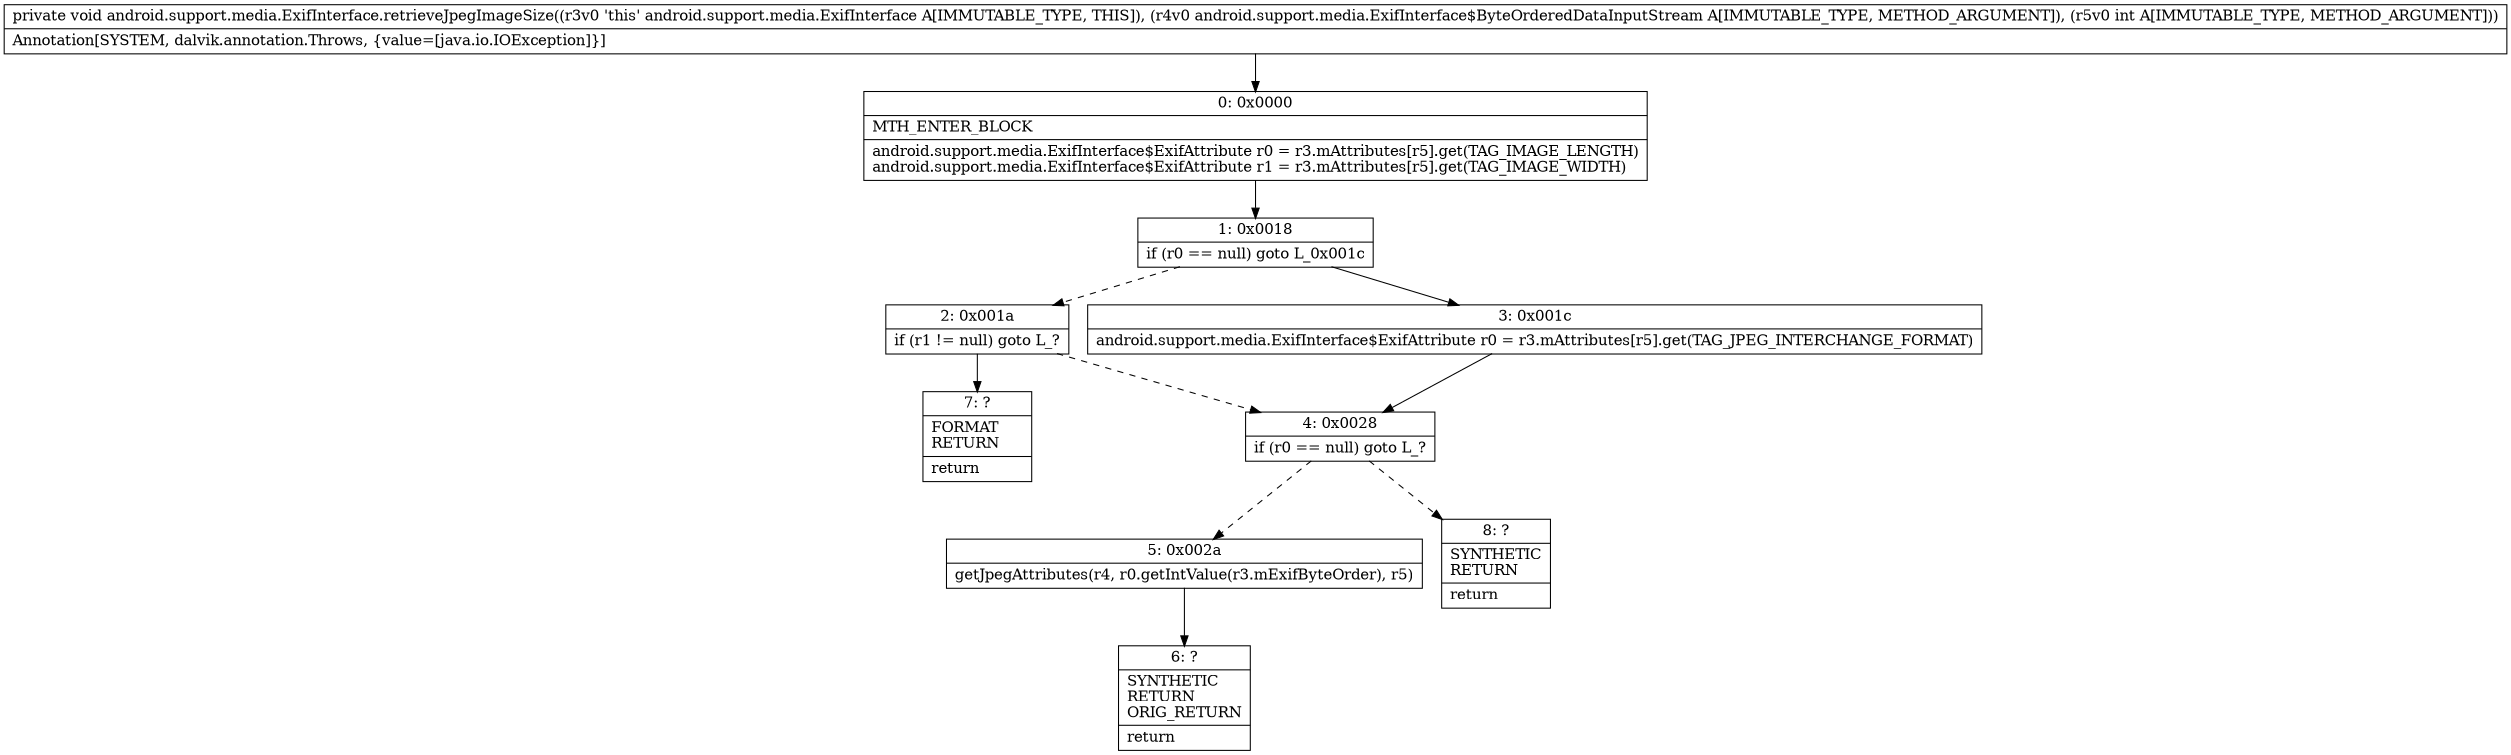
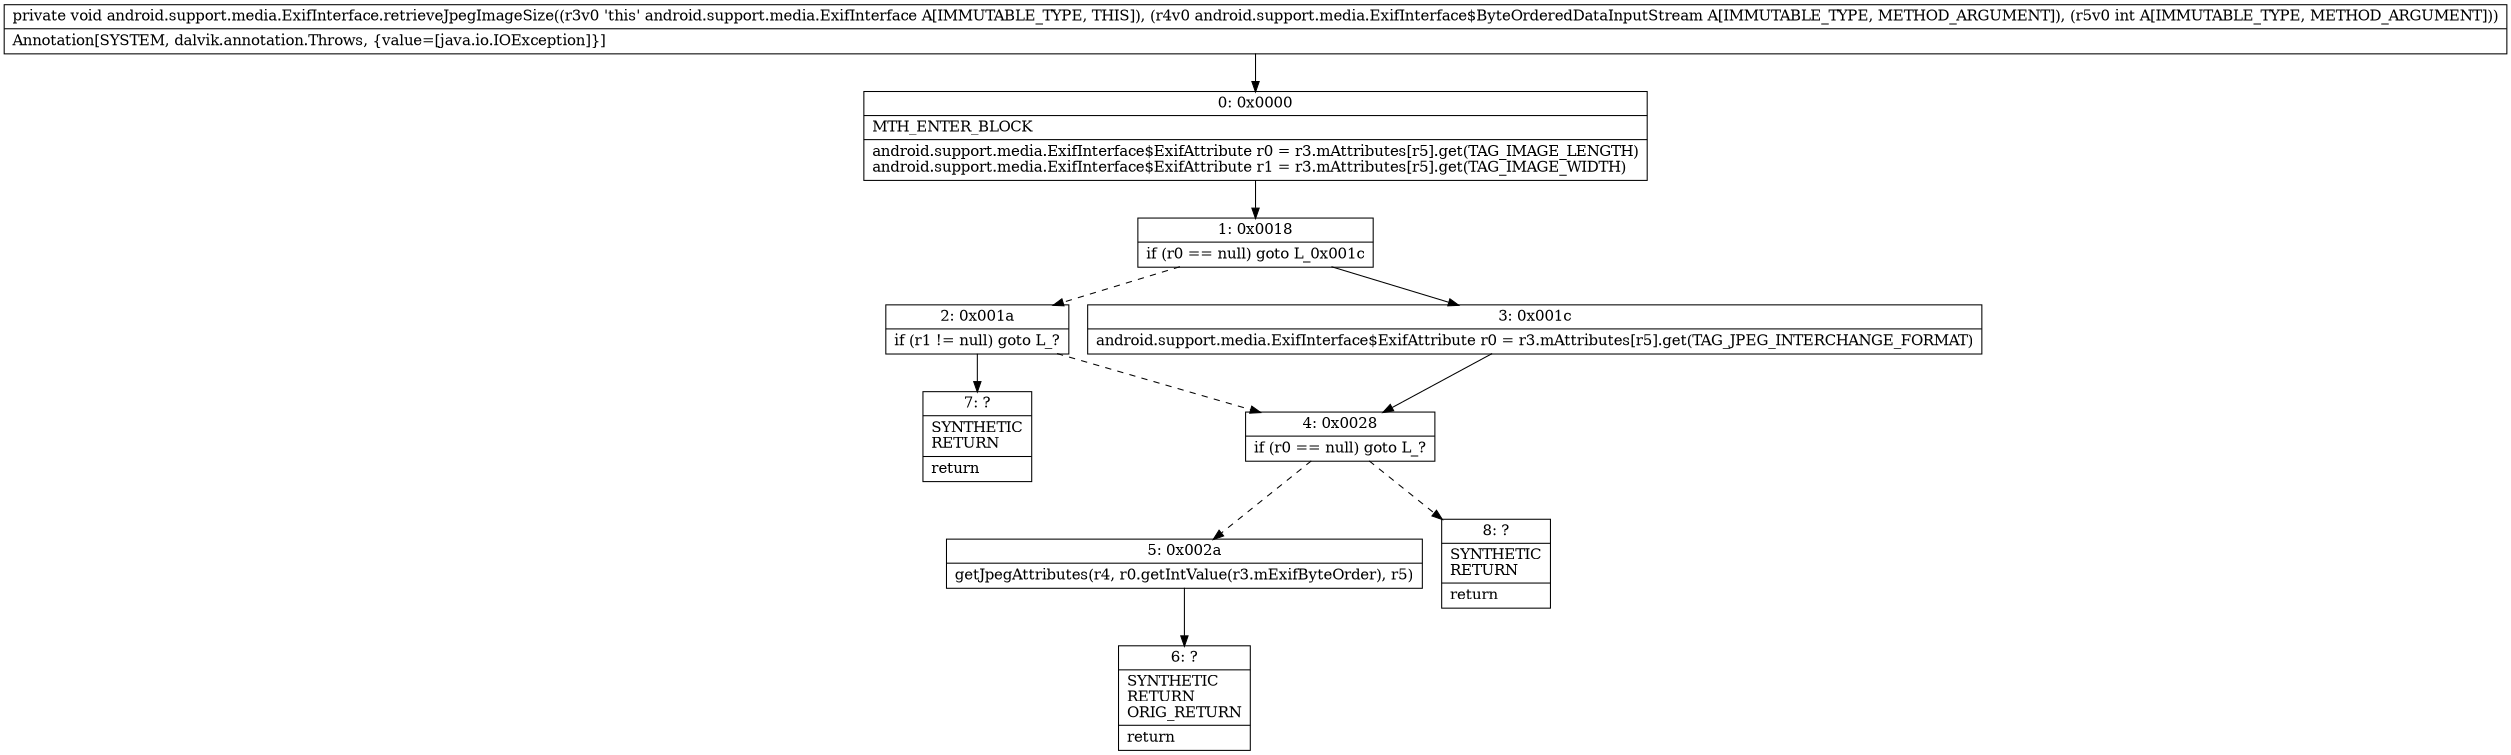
node "7: ?": text "FORMAT" -> "SYNTHETIC"
